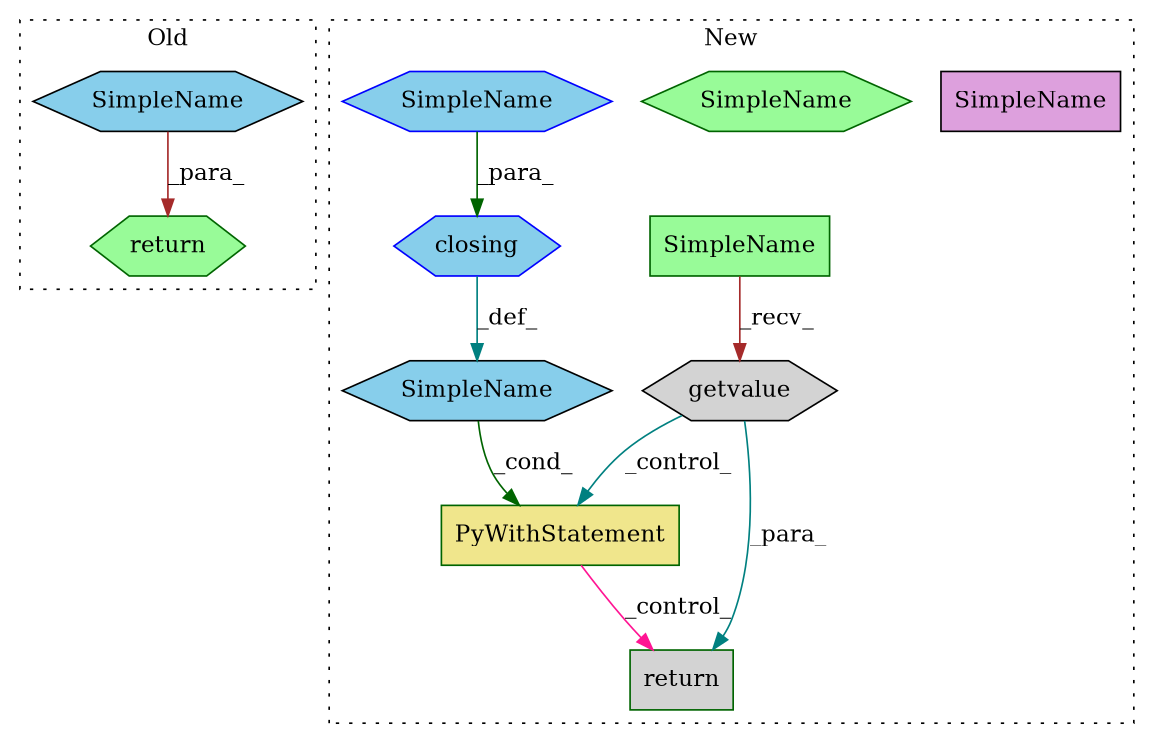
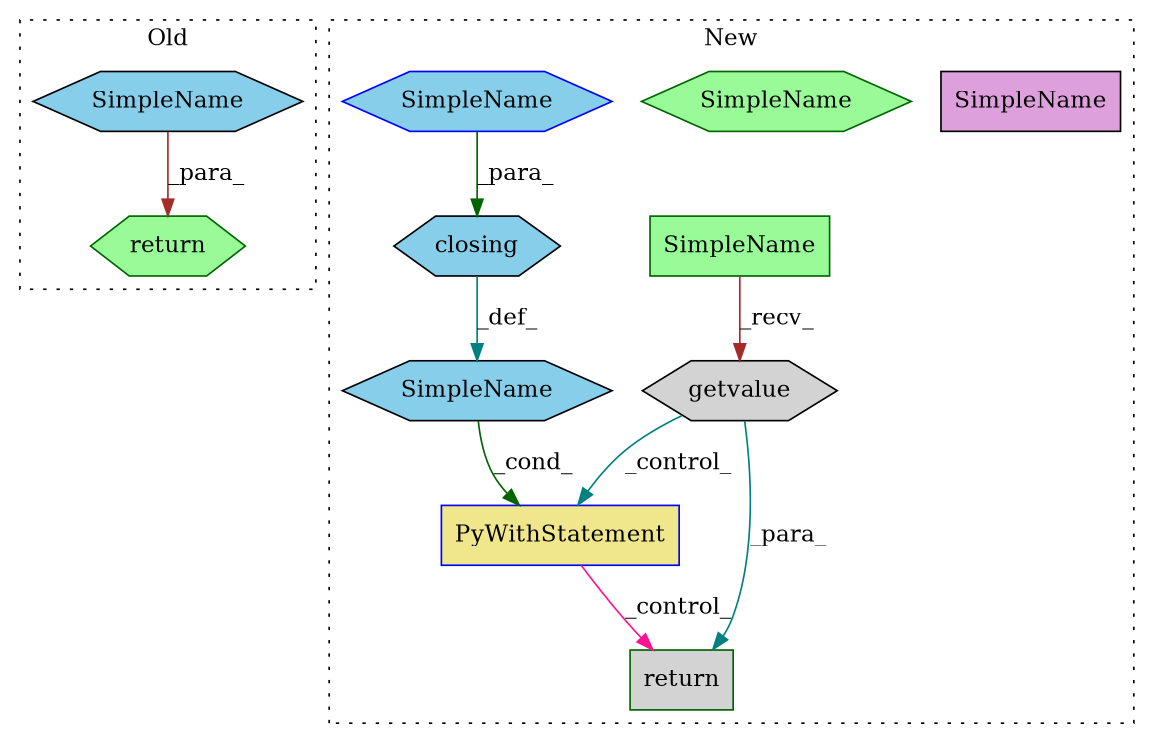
node "closing": color blue -> black
node "PyWithStatement": color darkgreen -> blue
